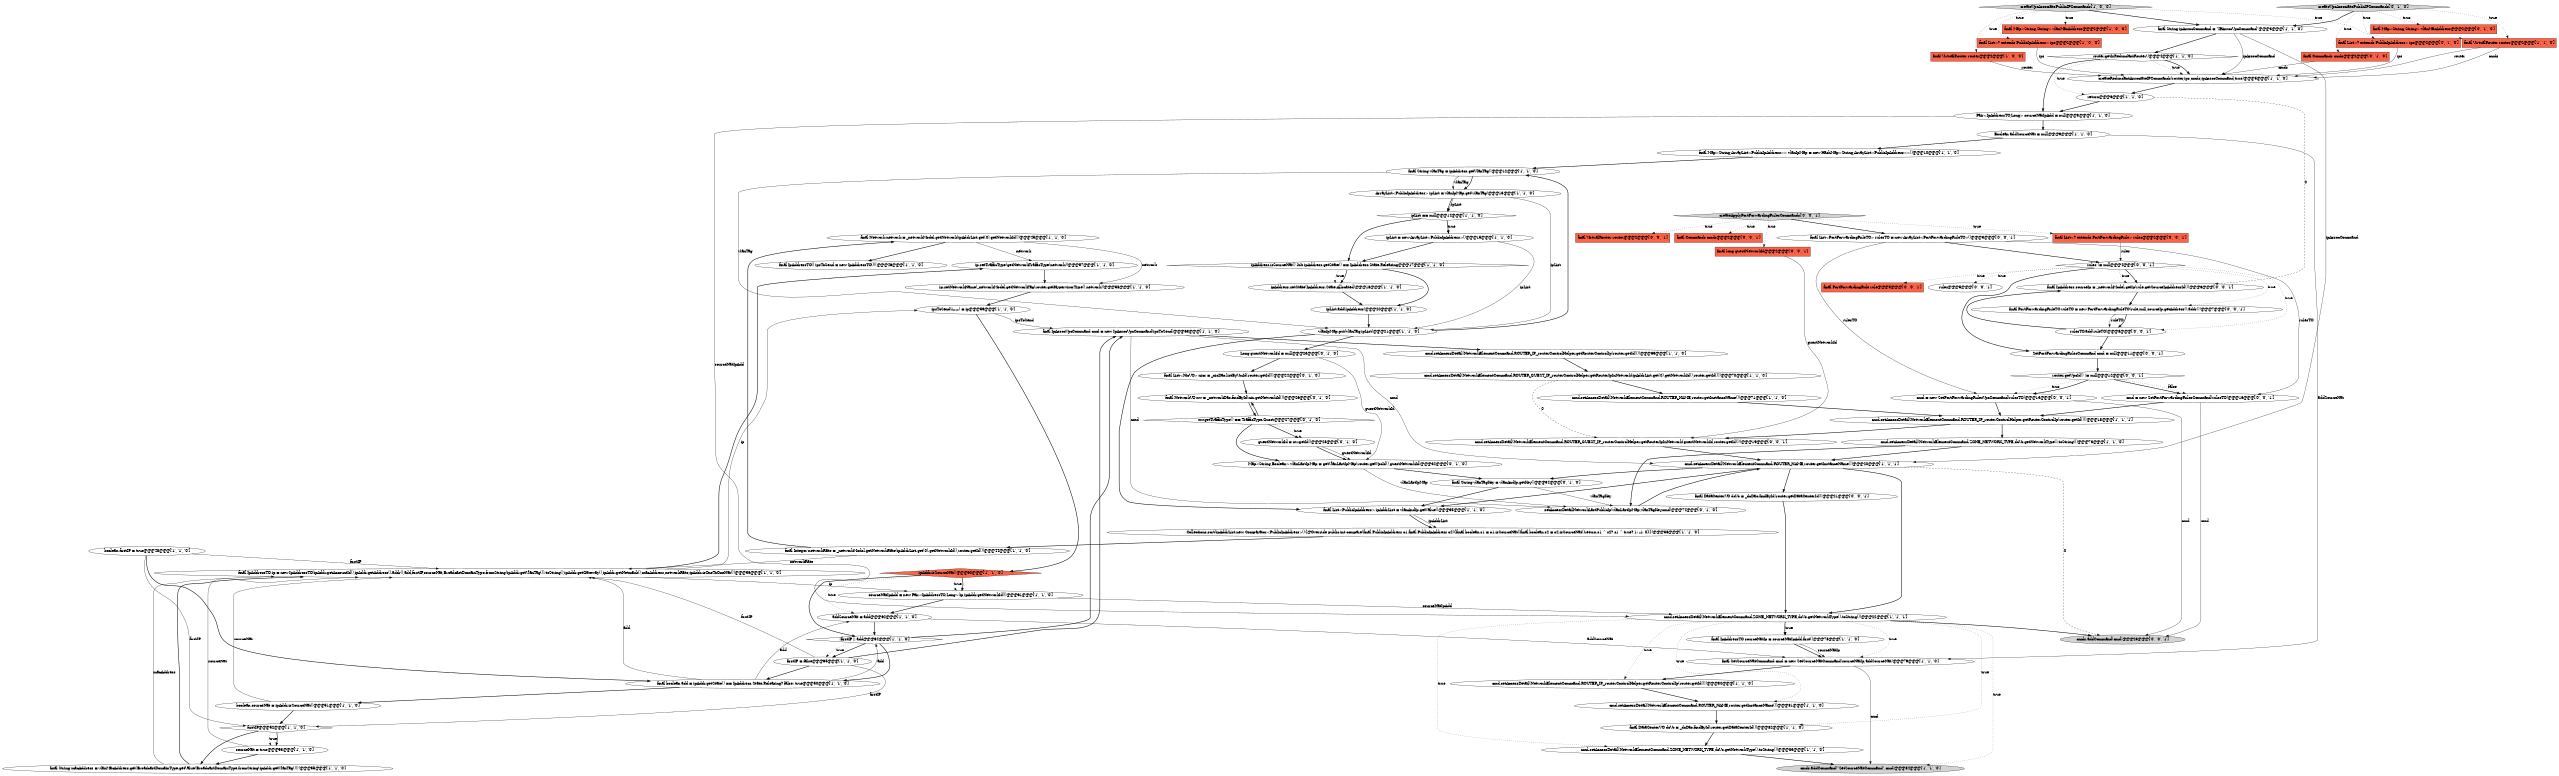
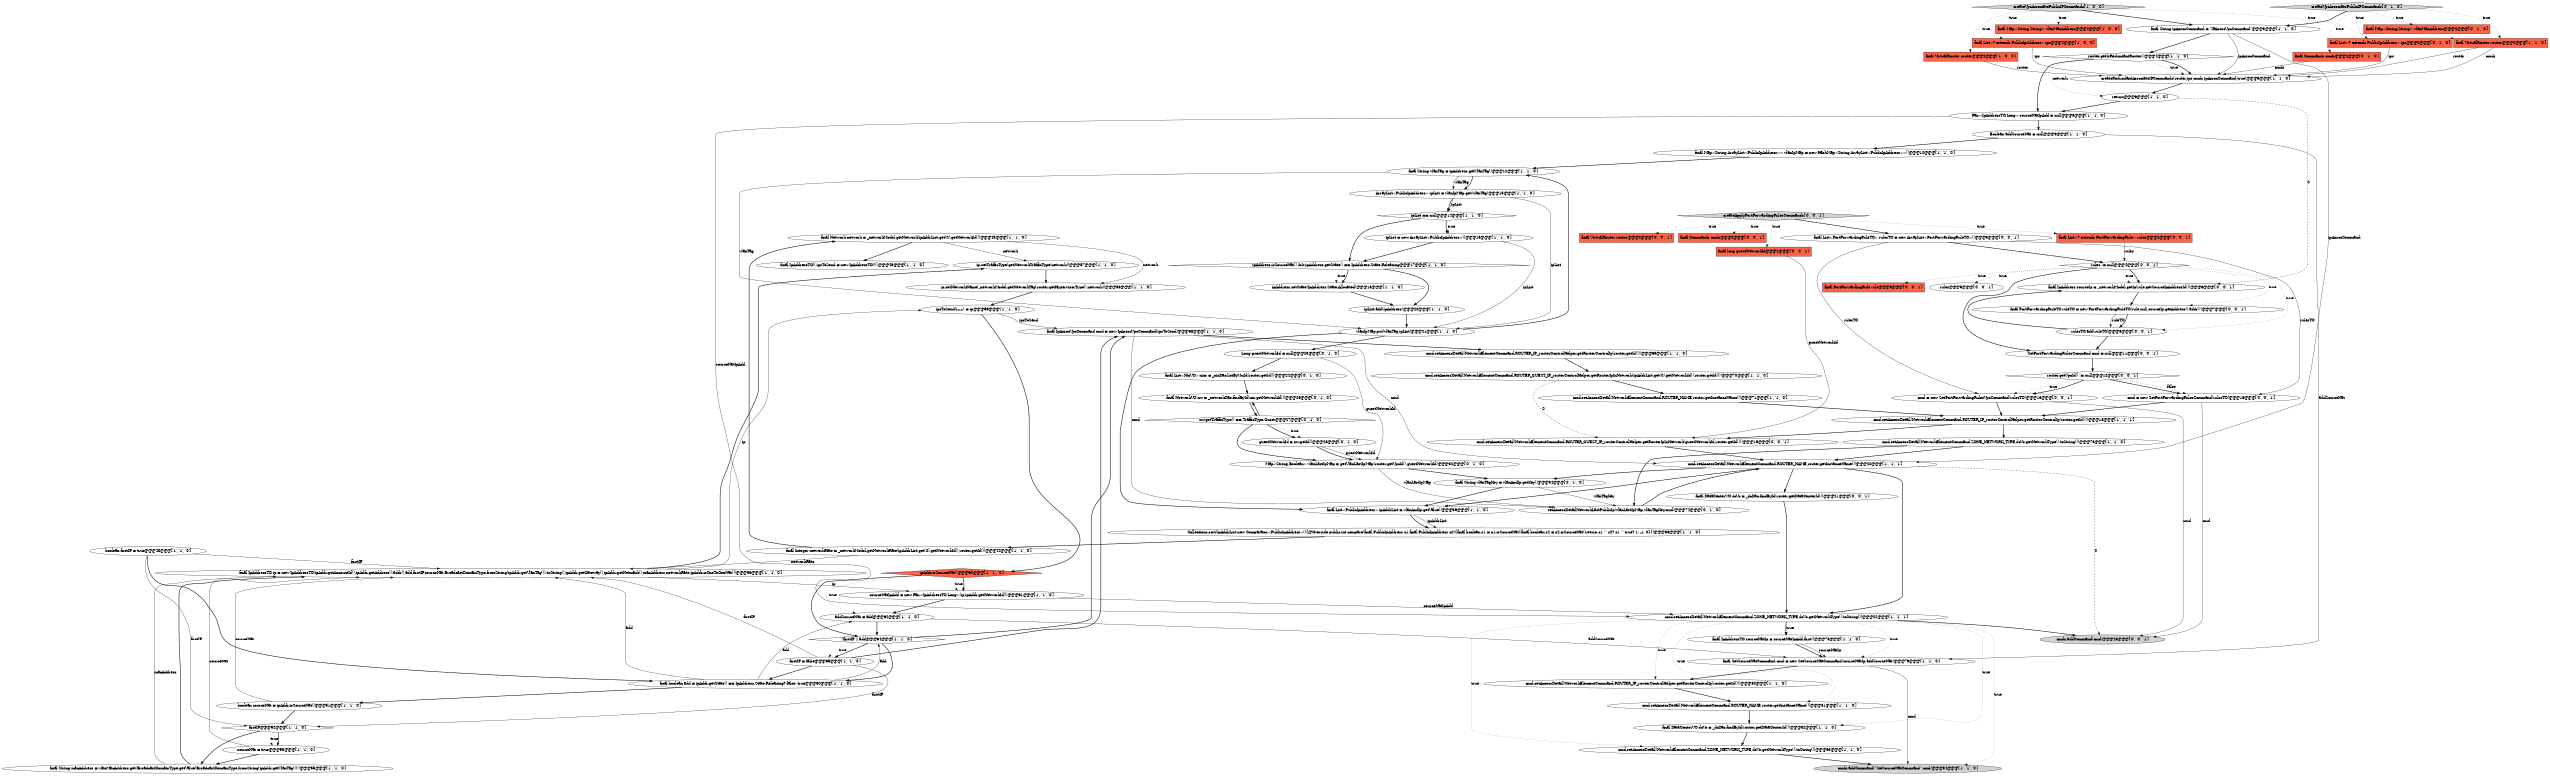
edge "router.getIsRedundantRouter()@@@4@@@['1', '1', '0']" -> "return@@@6@@@['1', '1', '0']": label "true" -> "network"
